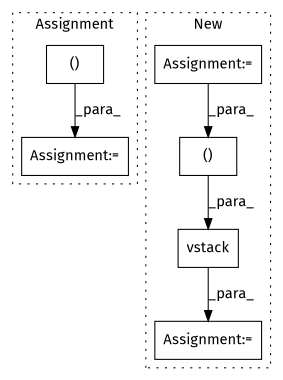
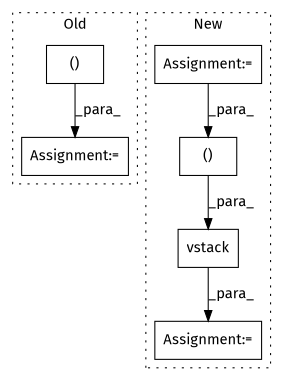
cluster "Assignment": label "Assignment" -> "Old"
